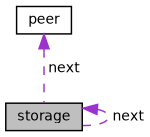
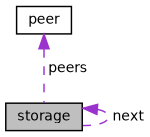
edge "storage" -> "peer": label " next" -> " peers"
